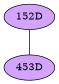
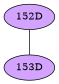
node "453D": label "453D" -> "153D"
